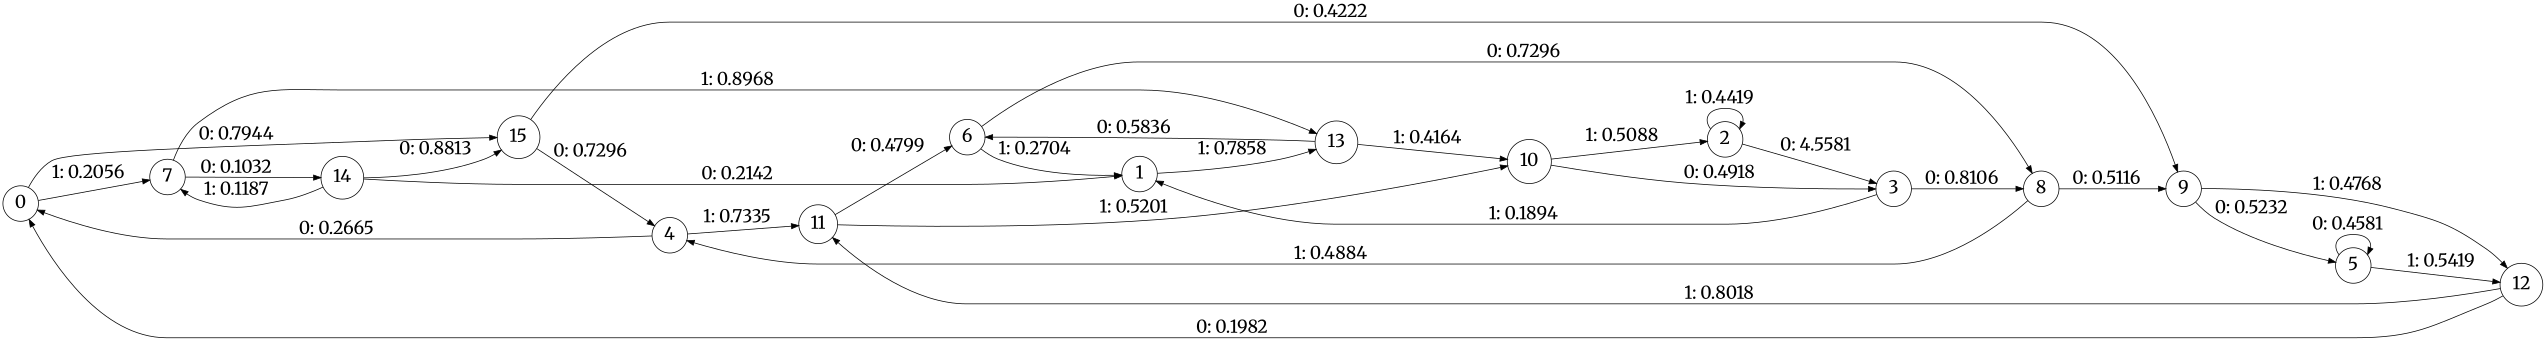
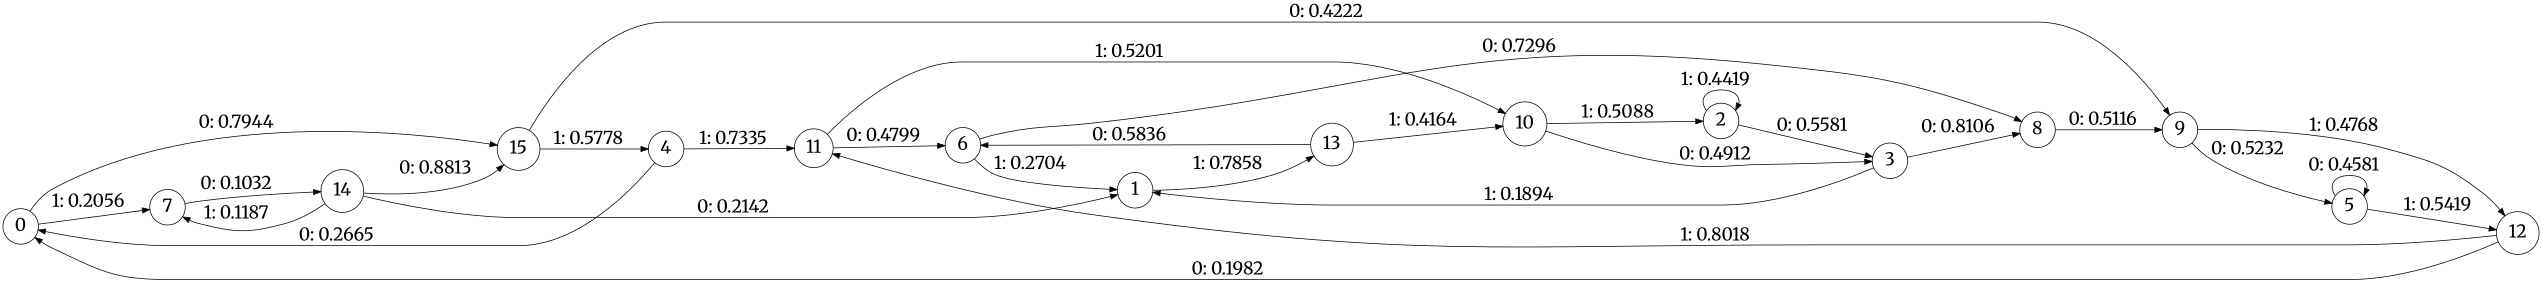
edge "7" -> "13": removed, label "1: 0.8968"
edge "2" -> "3": label "0: 4.5581   " -> "0: 0.5581   "
edge "15" -> "4": label "0: 0.7296   " -> "1: 0.5778   "
edge "10" -> "3": label "0: 0.4918   " -> "0: 0.4912   "
edge "8" -> "4": removed, label "1: 0.4884"
